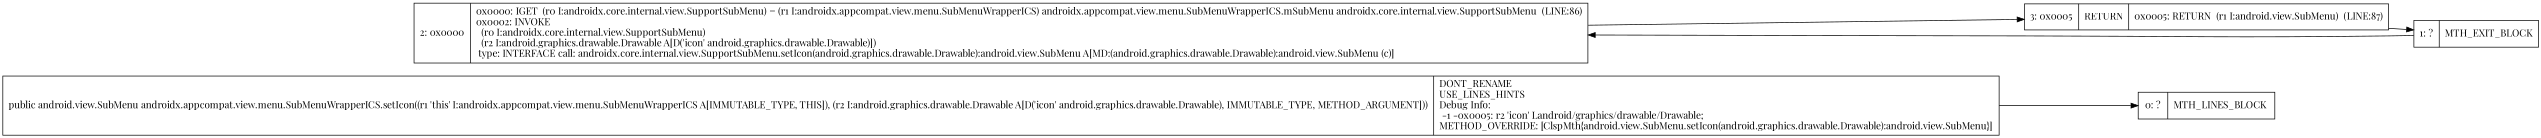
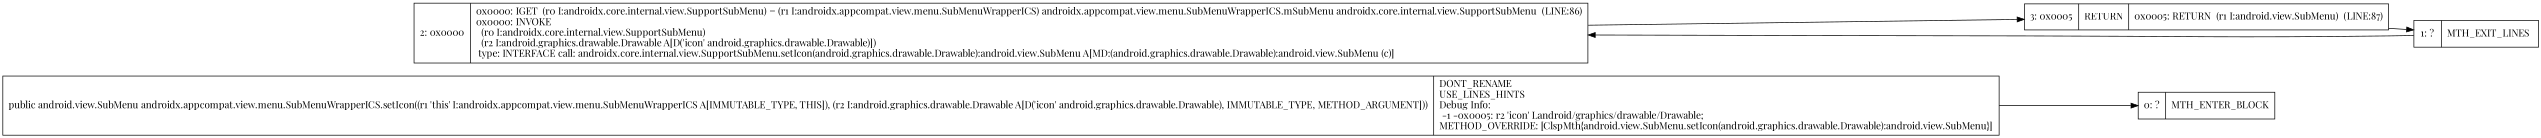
node "2: 0x0000": text "0x0002: INVOKE" -> "0x0000: INVOKE"
node "1: ?": text "MTH_EXIT_BLOCK" -> "MTH_EXIT_LINES"
node "0: ?": text "MTH_LINES_BLOCK" -> "MTH_ENTER_BLOCK"
